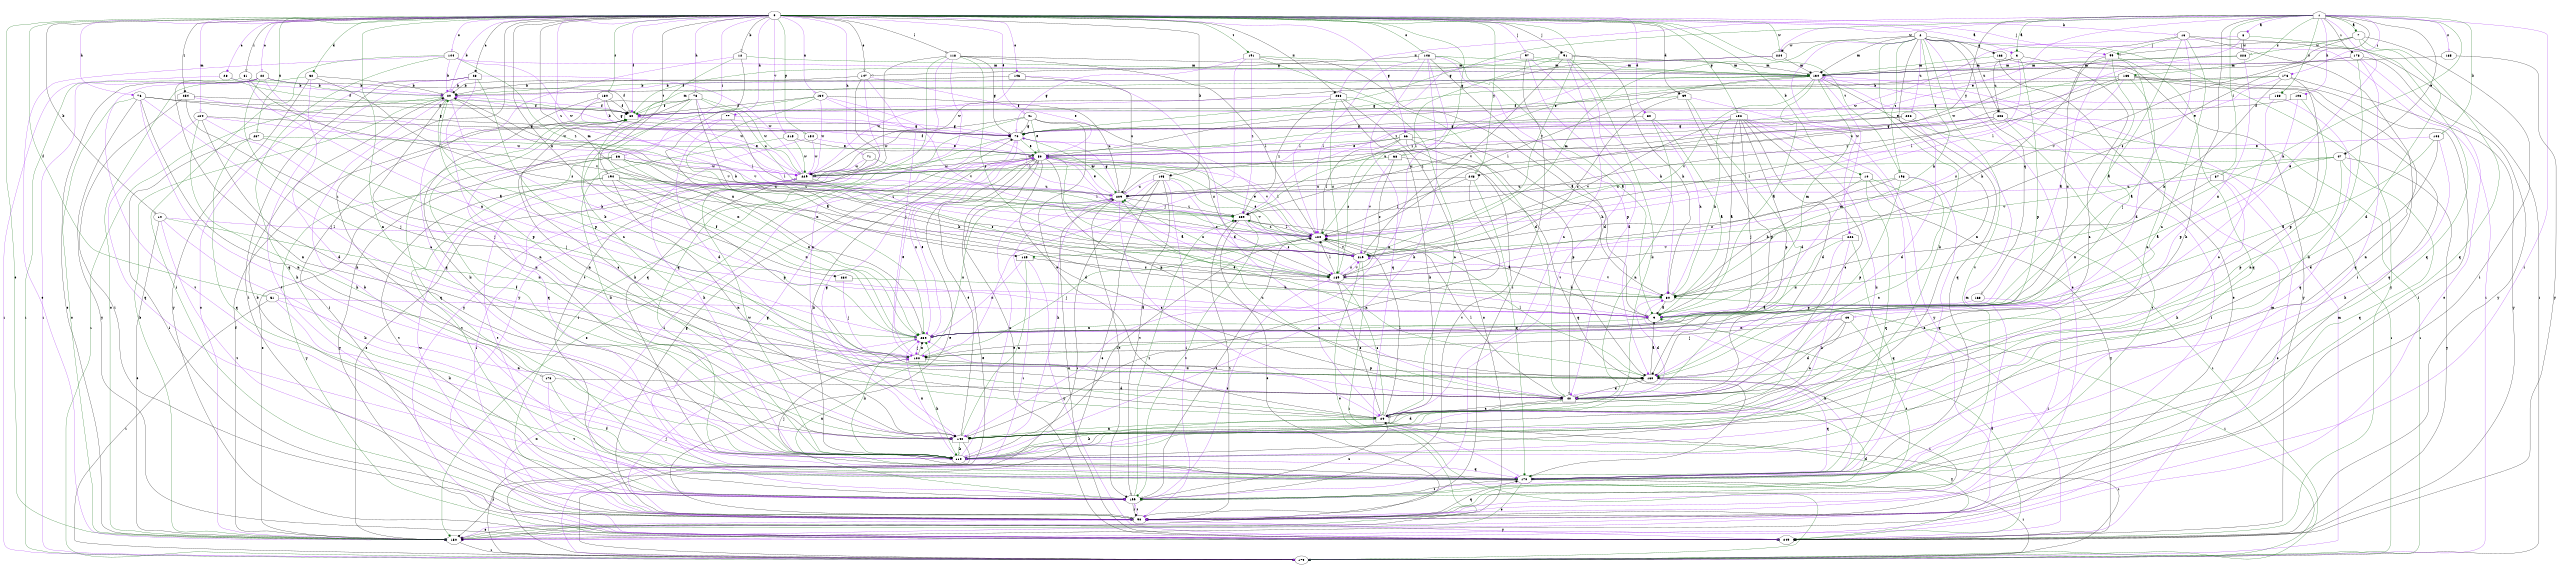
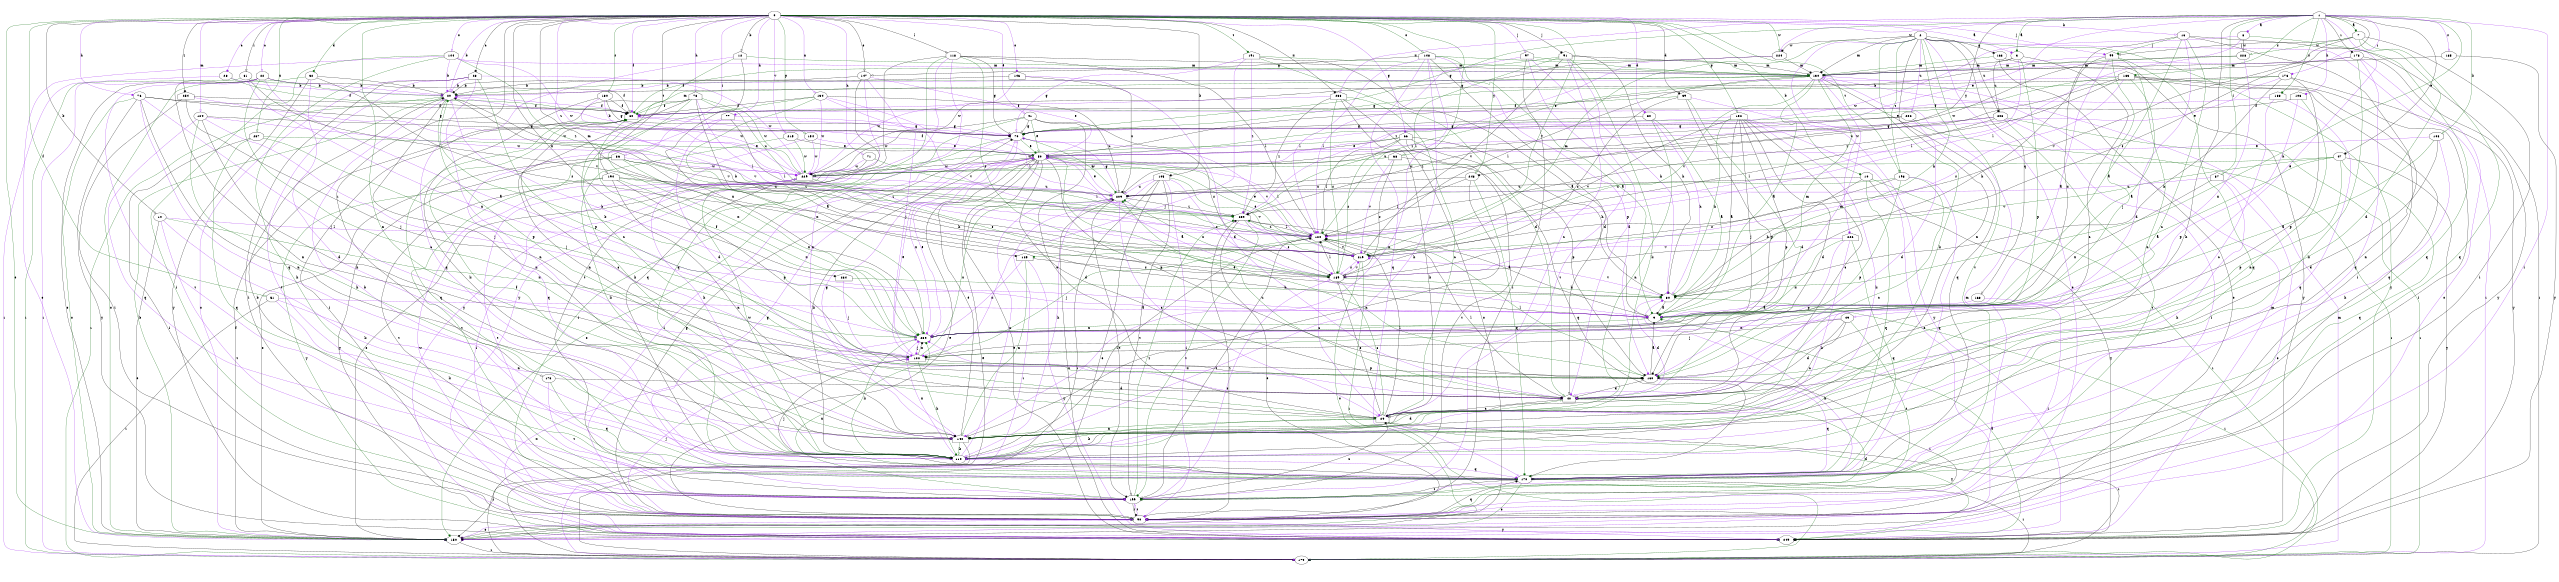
edge "173" -> "170": label "f" -> "q"
